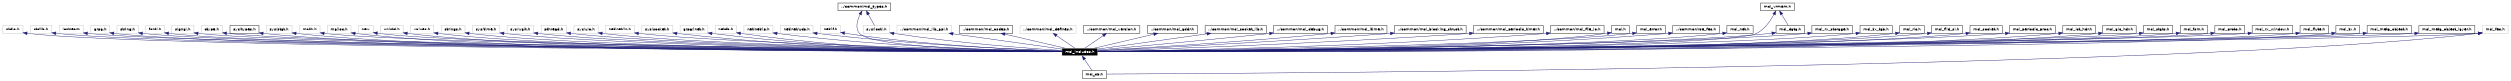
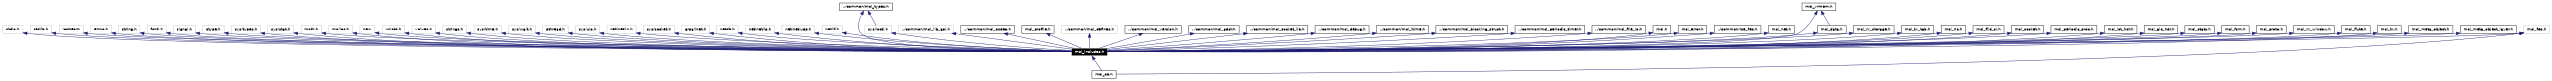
node "arpa.h": label "arpa.h" -> "errno.h"
node "sys/types.h": color black -> grey75
node "mcl_profile.h": added
